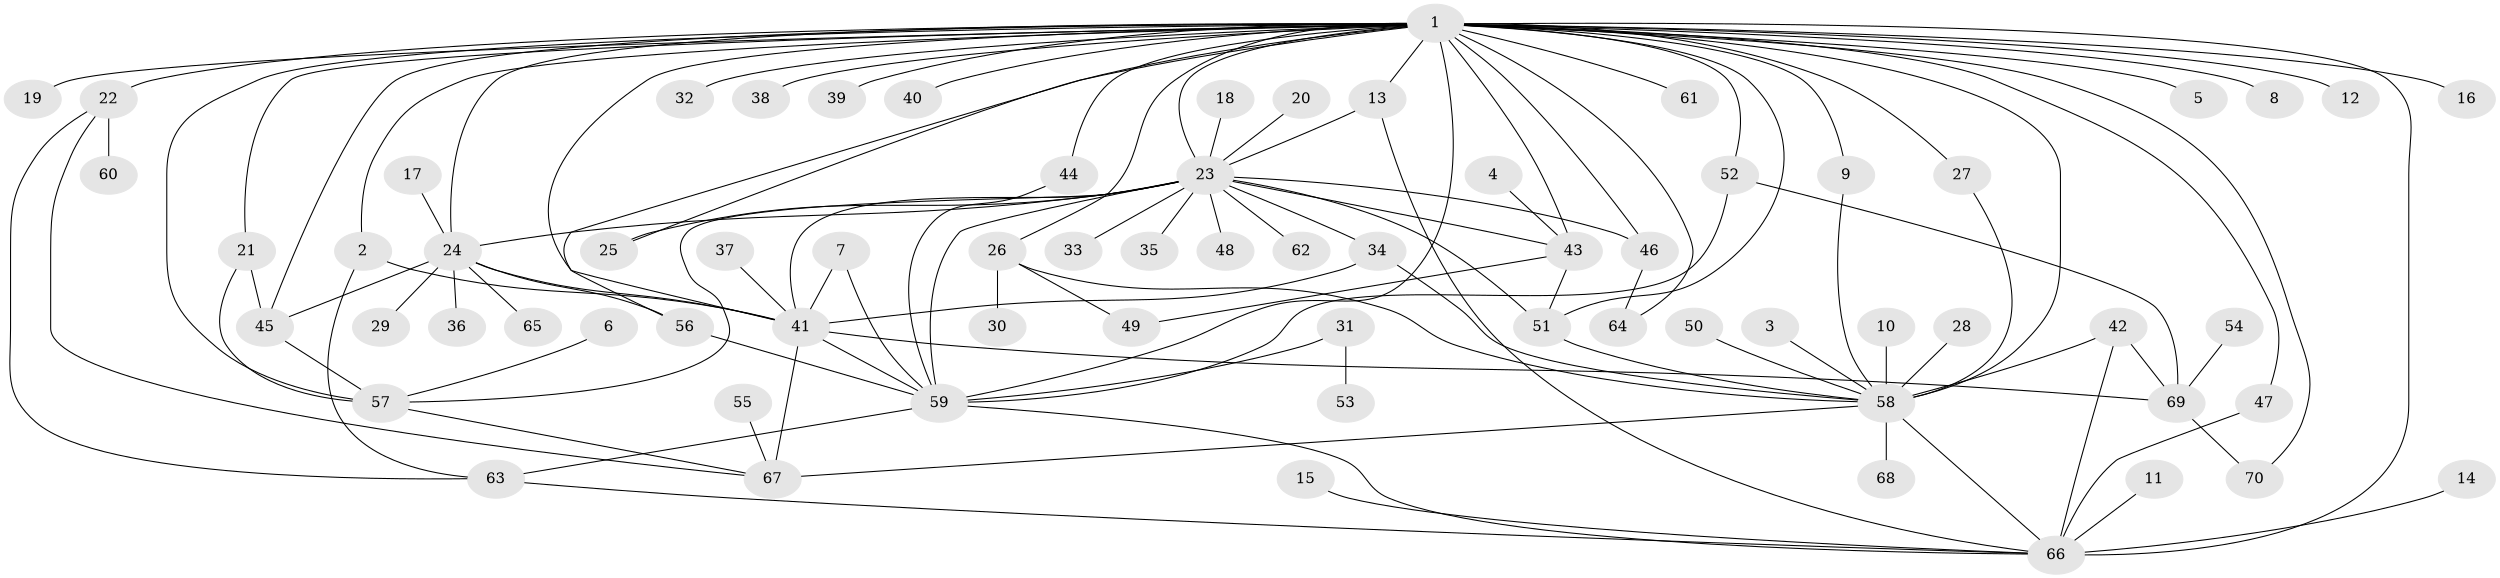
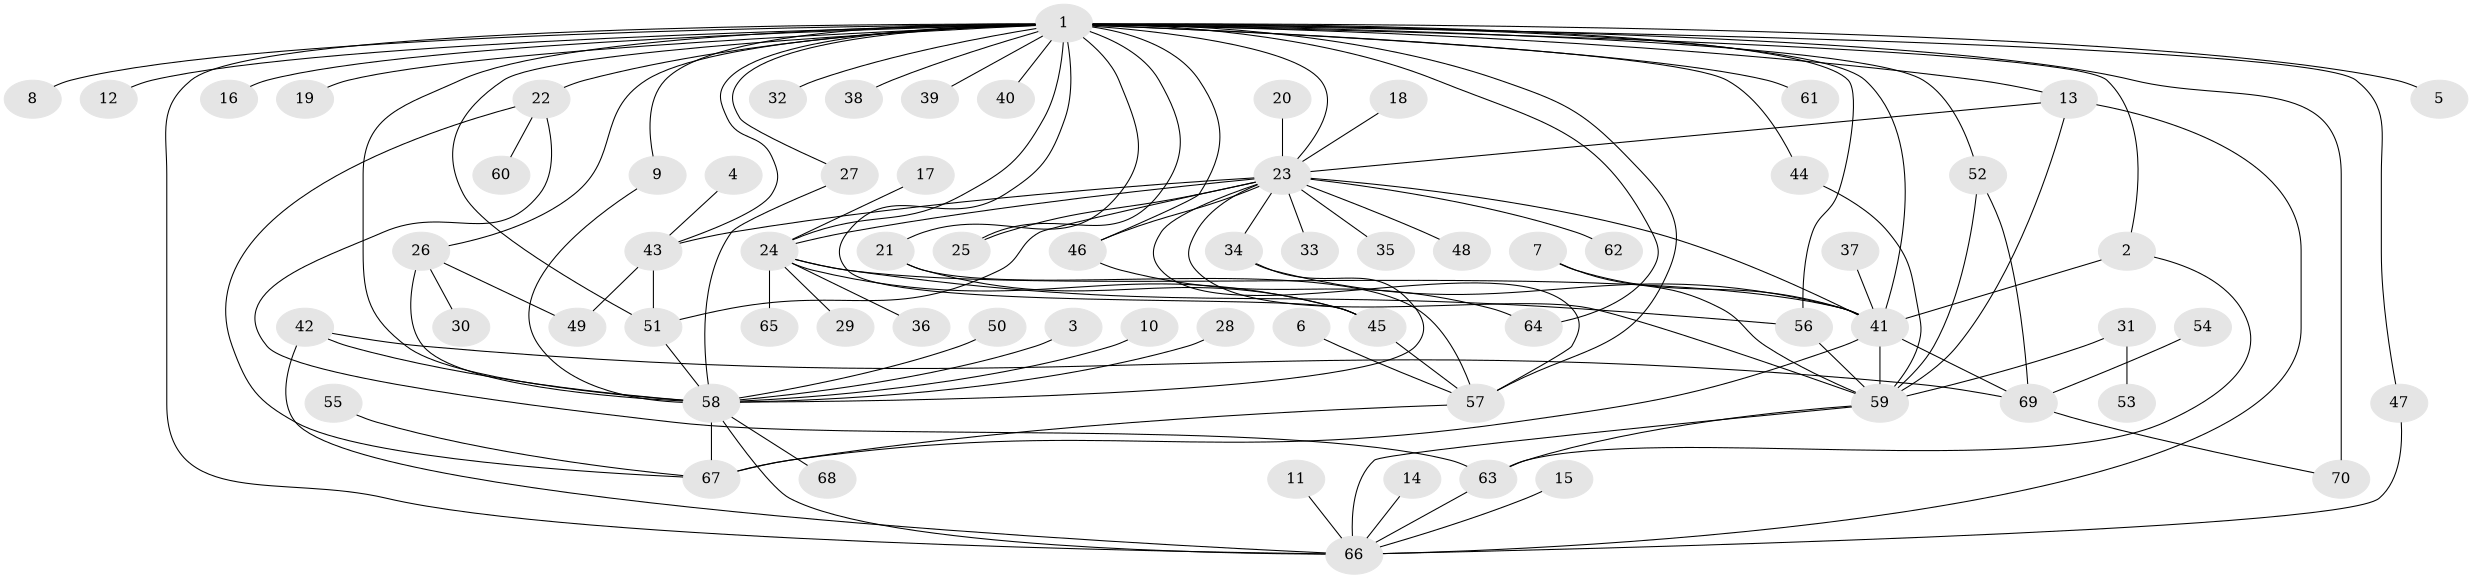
edge "1" -- "59": now "13" -- "59"
